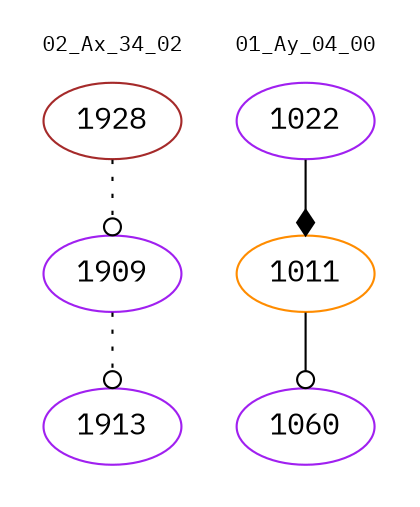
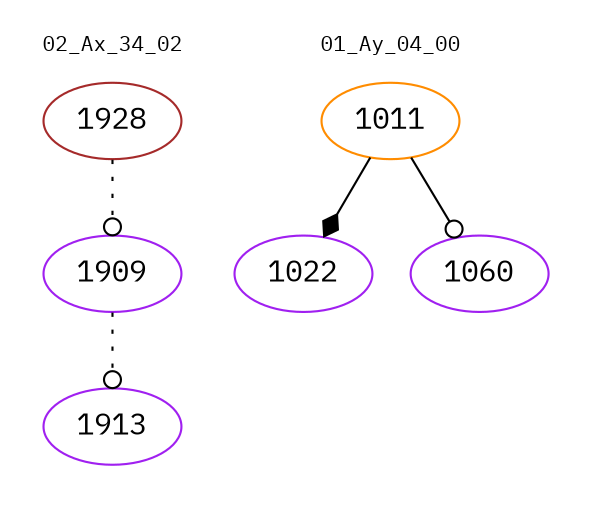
edge "1022" -> "1011": reversed
